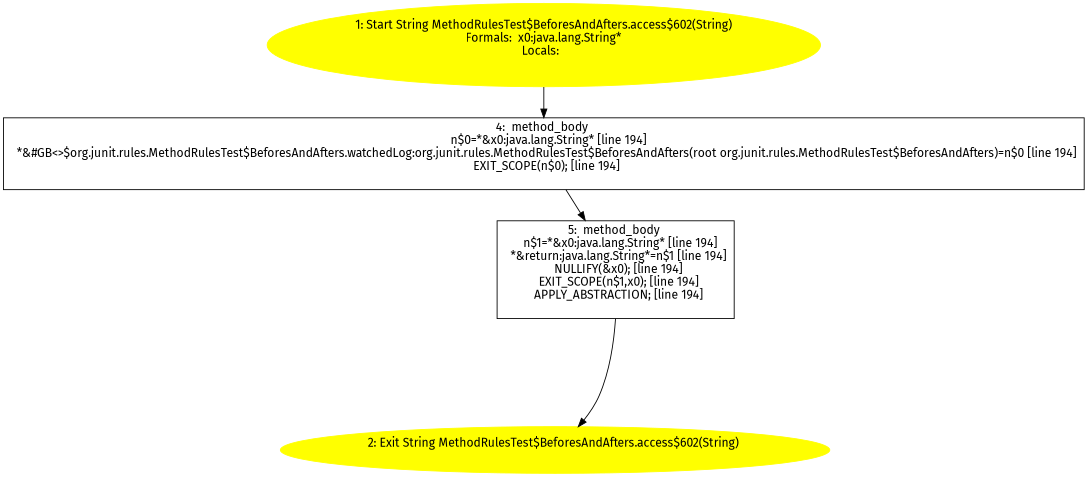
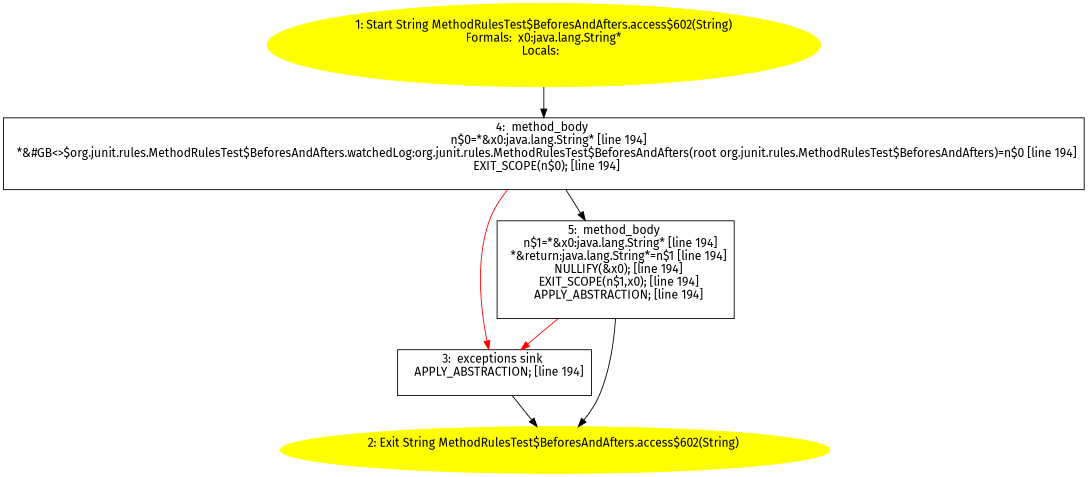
node "3:  exceptions sink APPLY_ABSTRACTION; [line 194]": added
